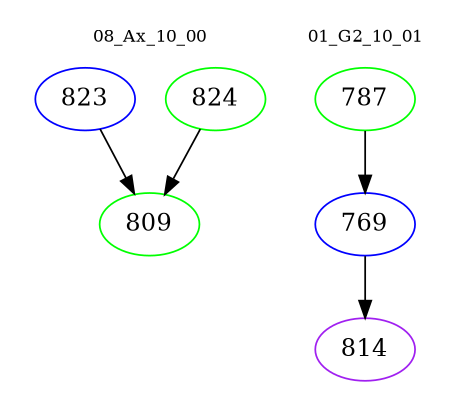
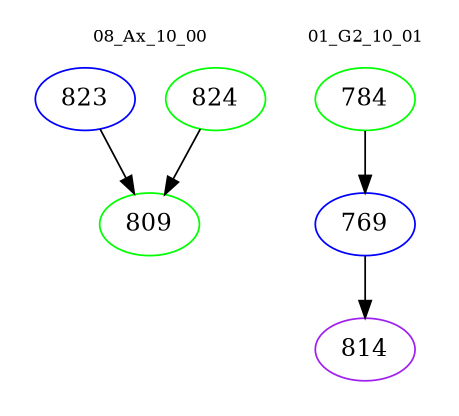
node "787": label "787" -> "784"
